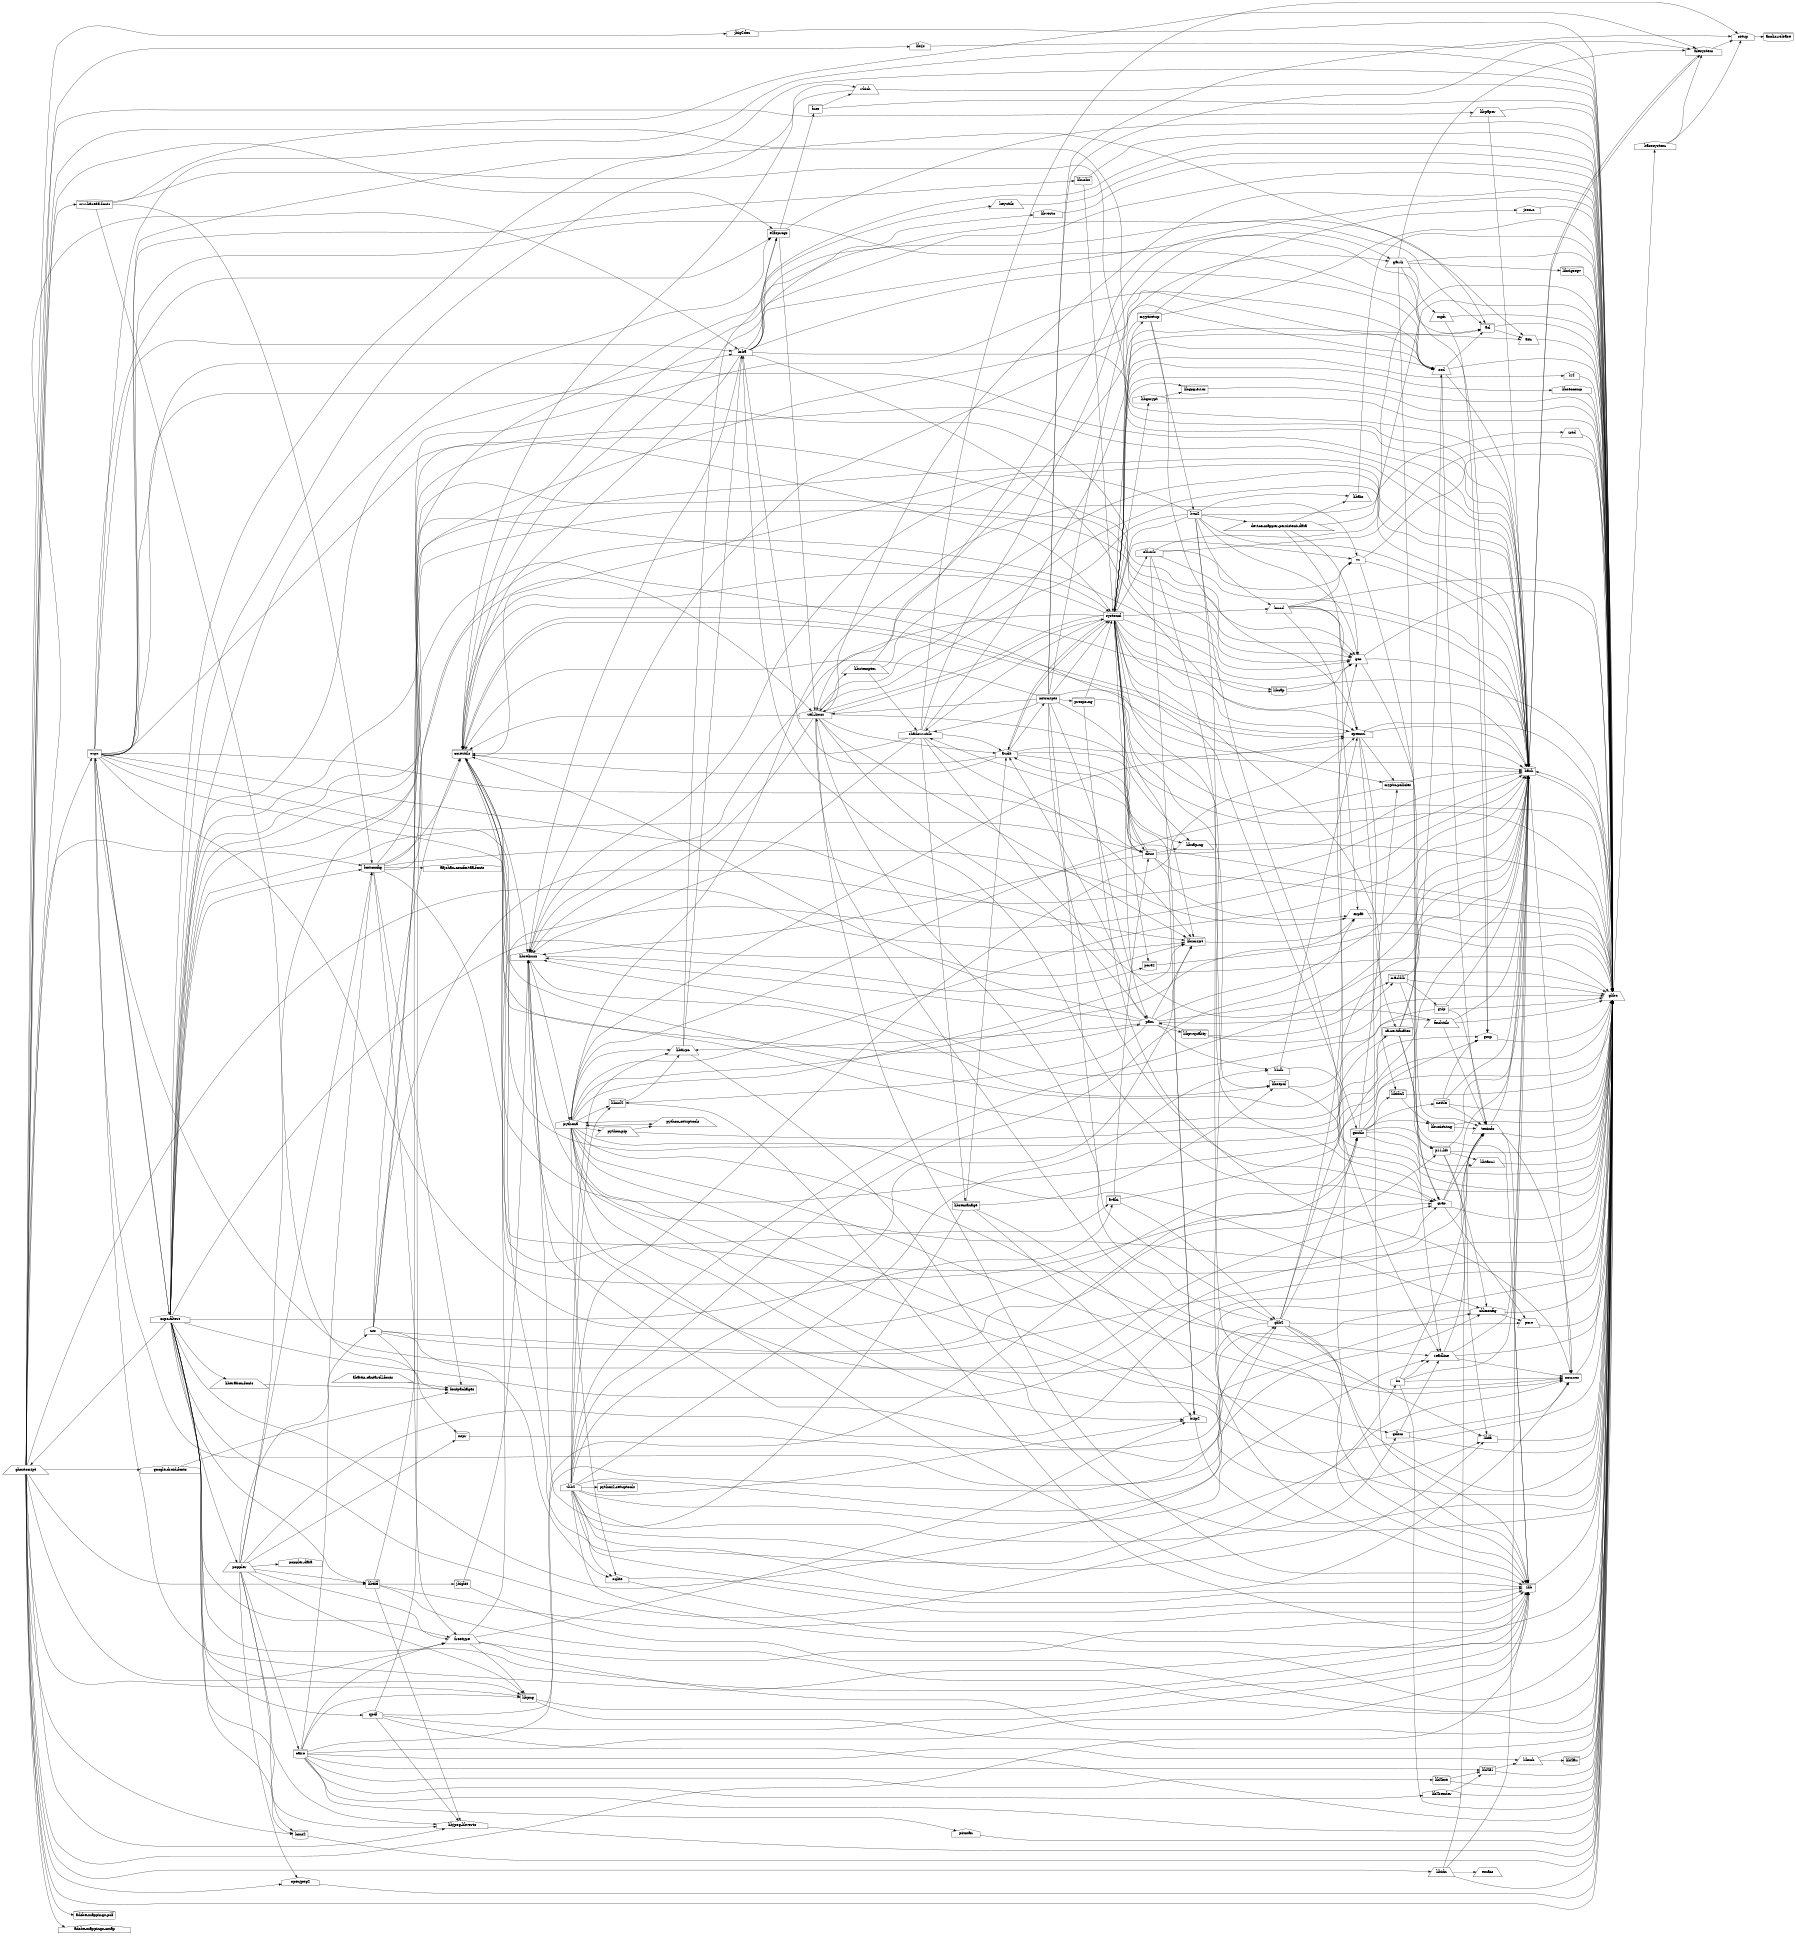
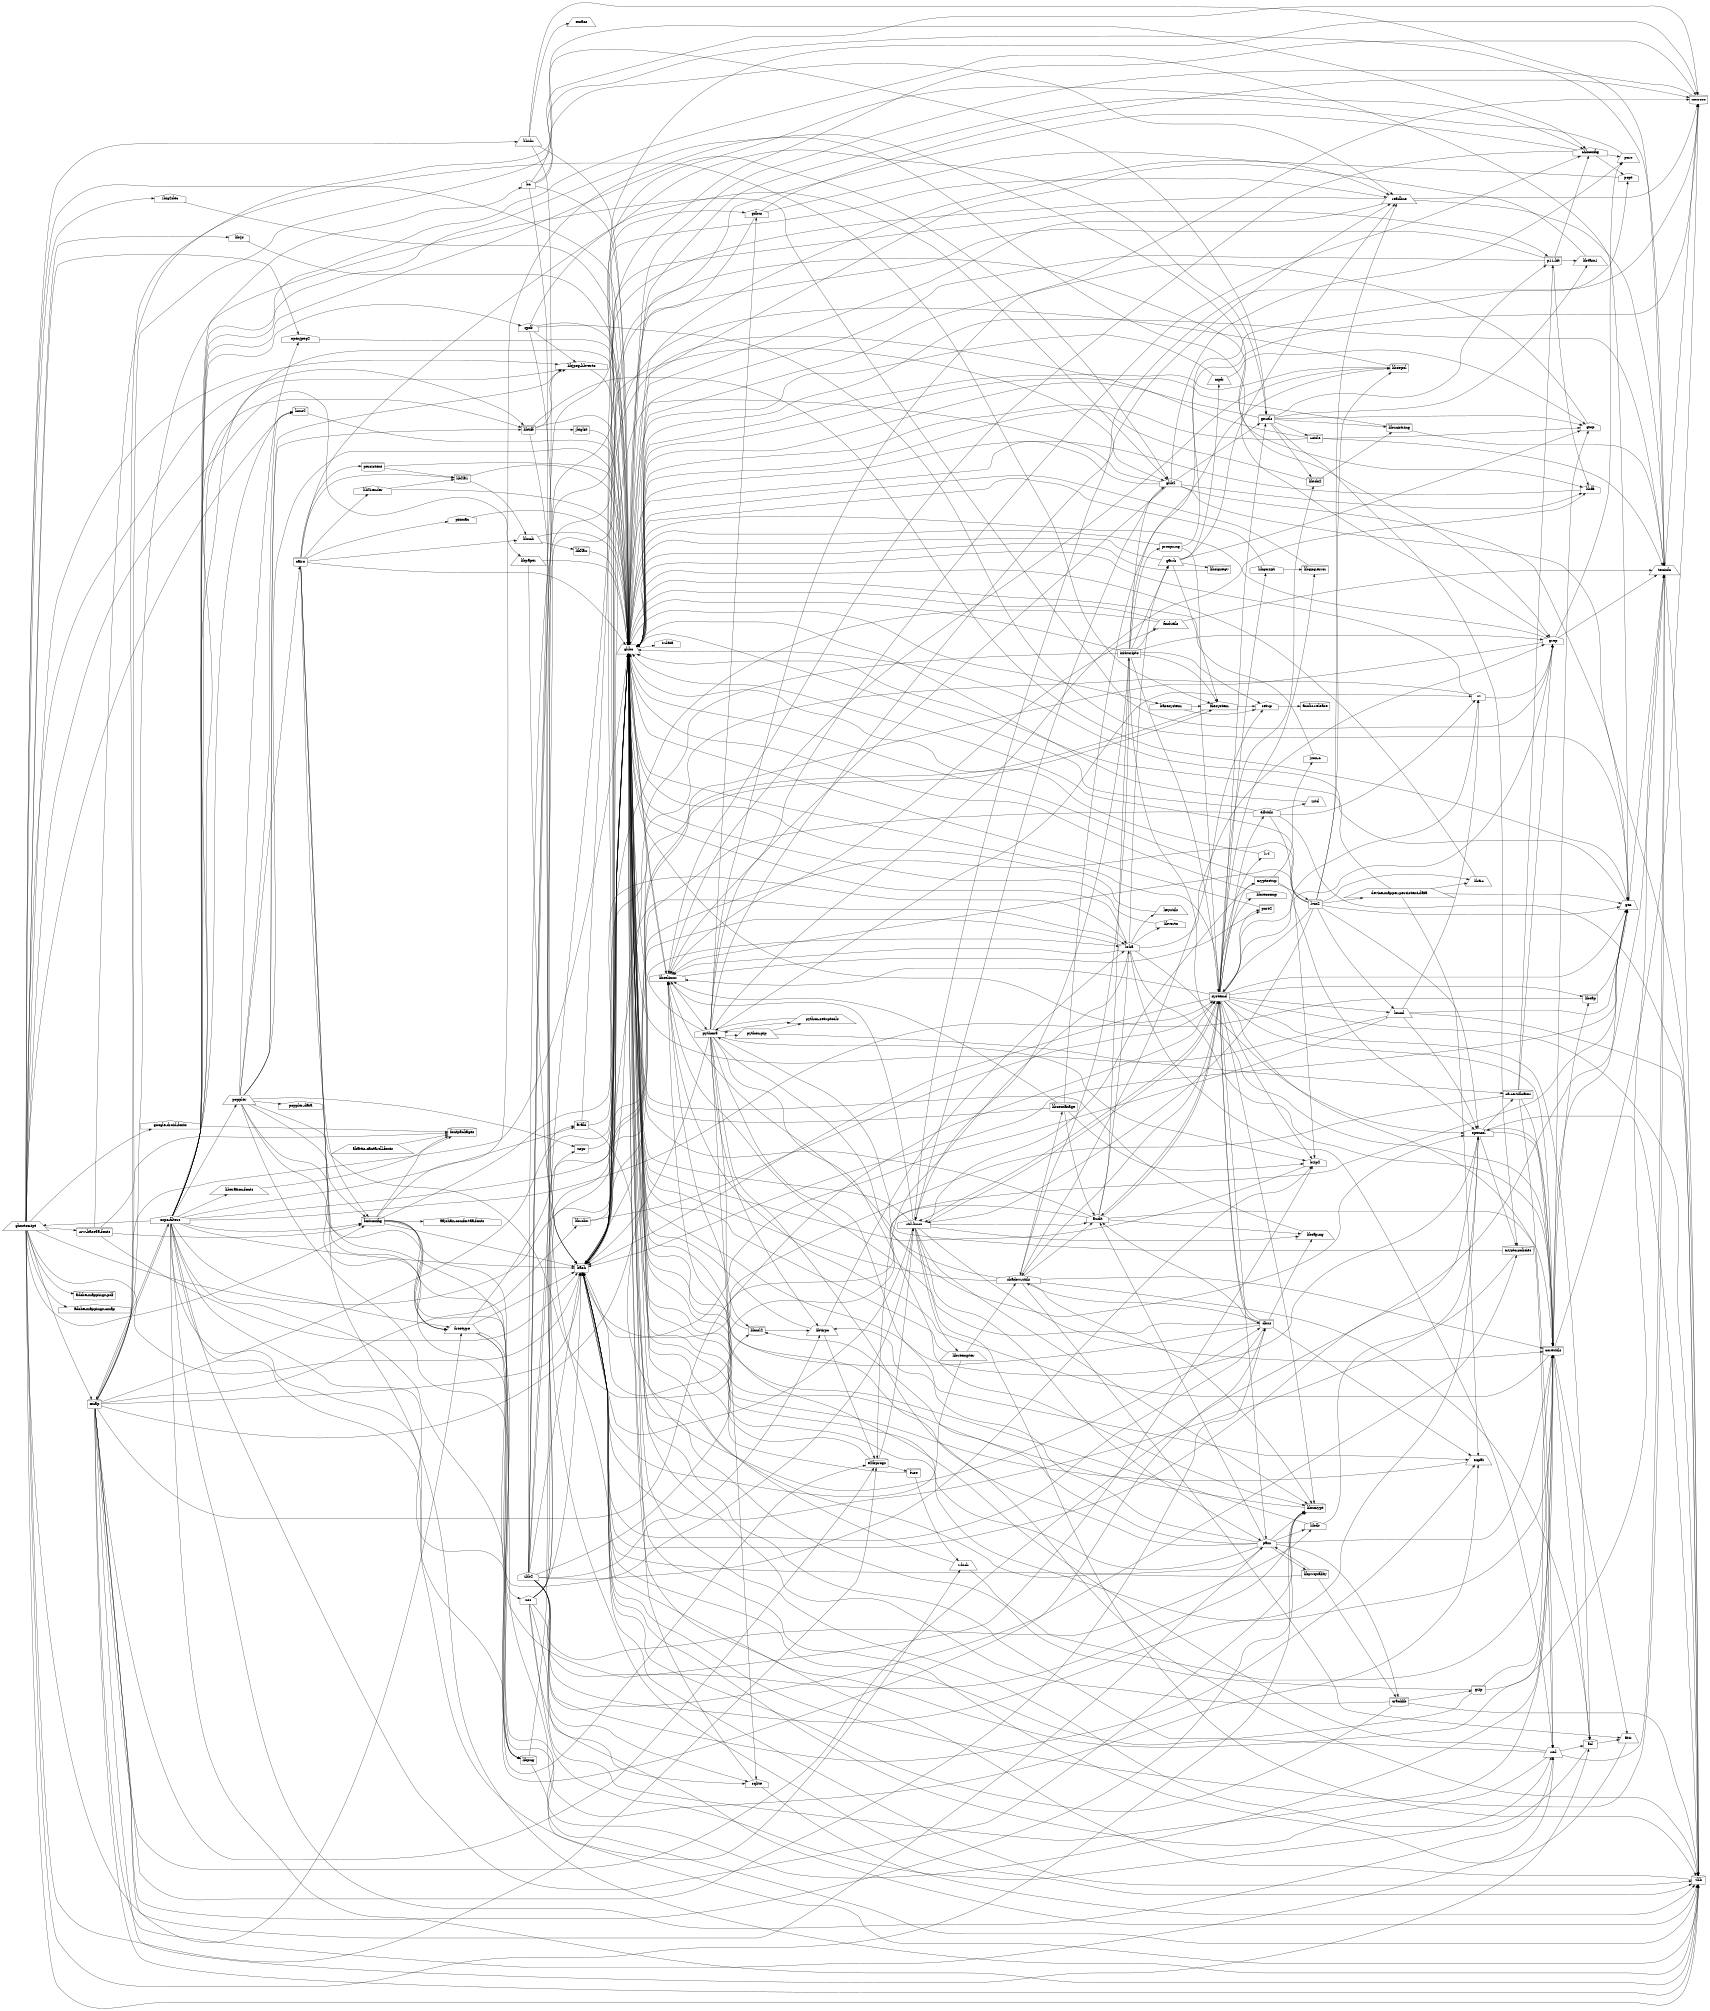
node "popt": added
node "tzdata": added
edge "systemd" -> "openssl": now "lvm2" -> "openssl"
node "cups": label "cups" -> "cmap"
edge "jbigkit" -> "libselinux": now "glibc" -> "libselinux"
node "python2-setuptools": removed
edge "ghostscript" -> "libpng": removed
node "libXext": label "libXext" -> "persistent"
